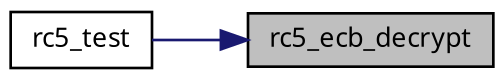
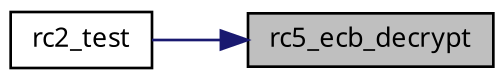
node "rc5_test": label "rc5_test" -> "rc2_test"
